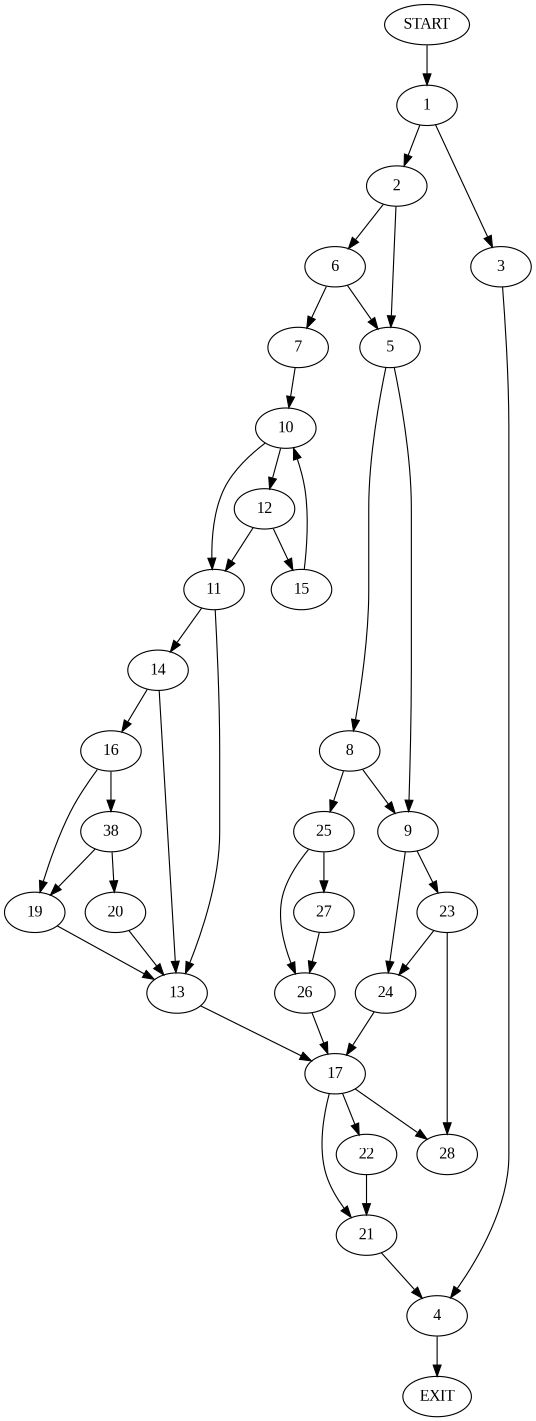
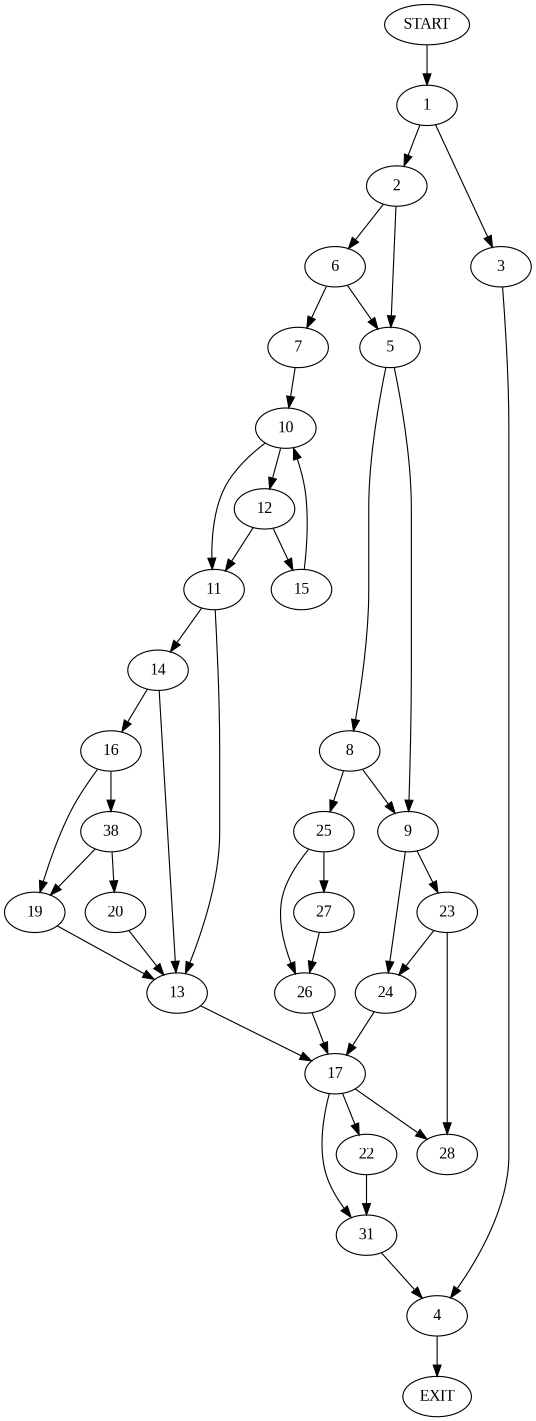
node "21": label "21" -> "31"
